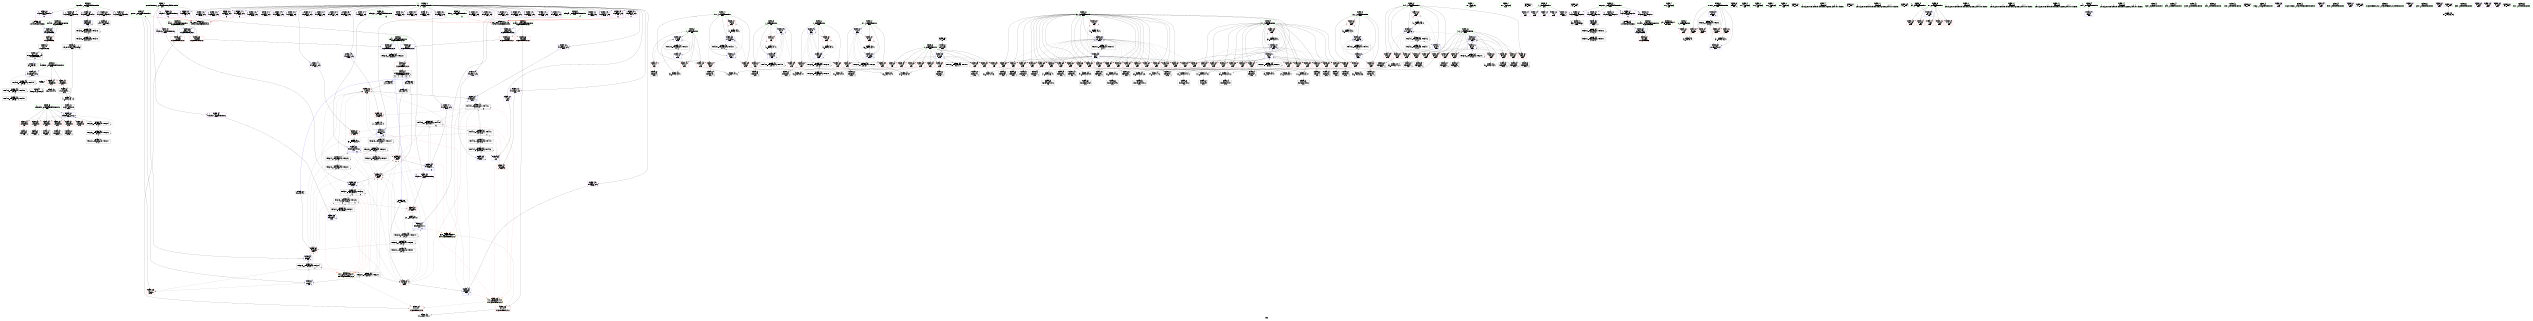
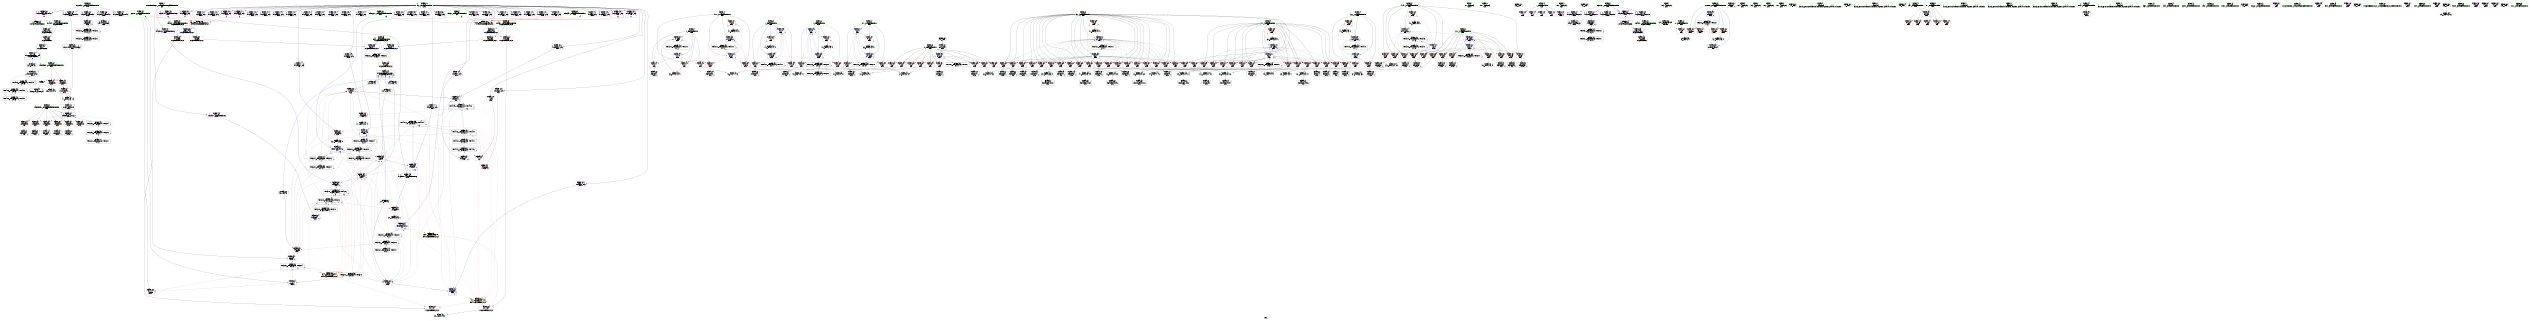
node "NodeID: 3": added
